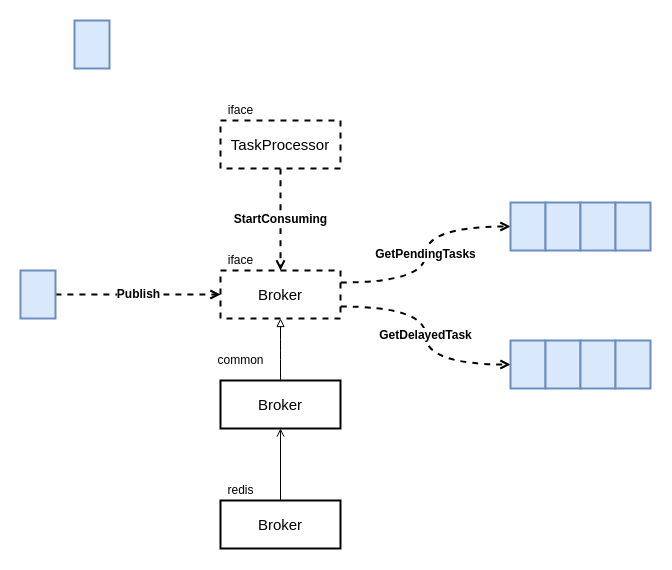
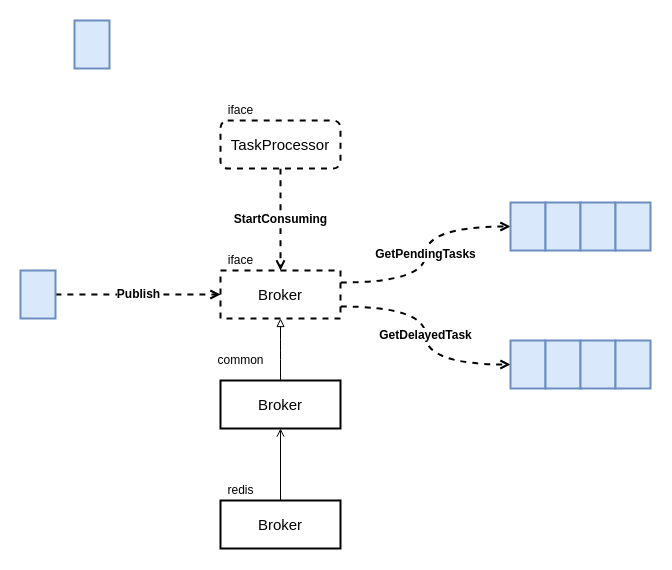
node "TaskProcessor": shape rectangle -> rounded rectangle
